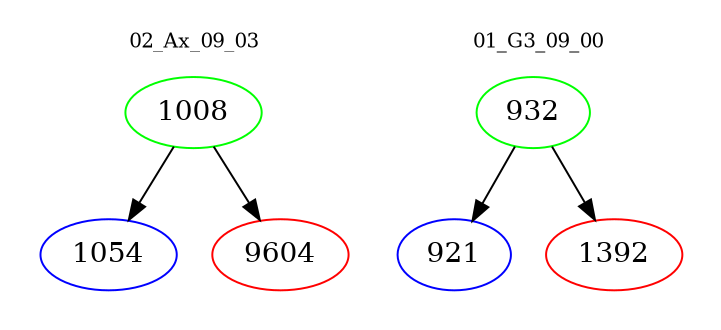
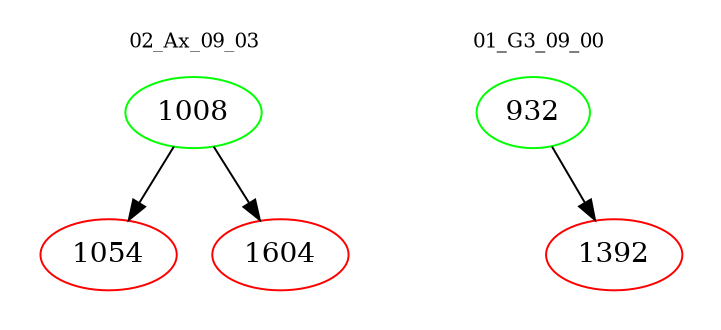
node "1054": color blue -> red
node "9604": label "9604" -> "1604"
node "921": removed
